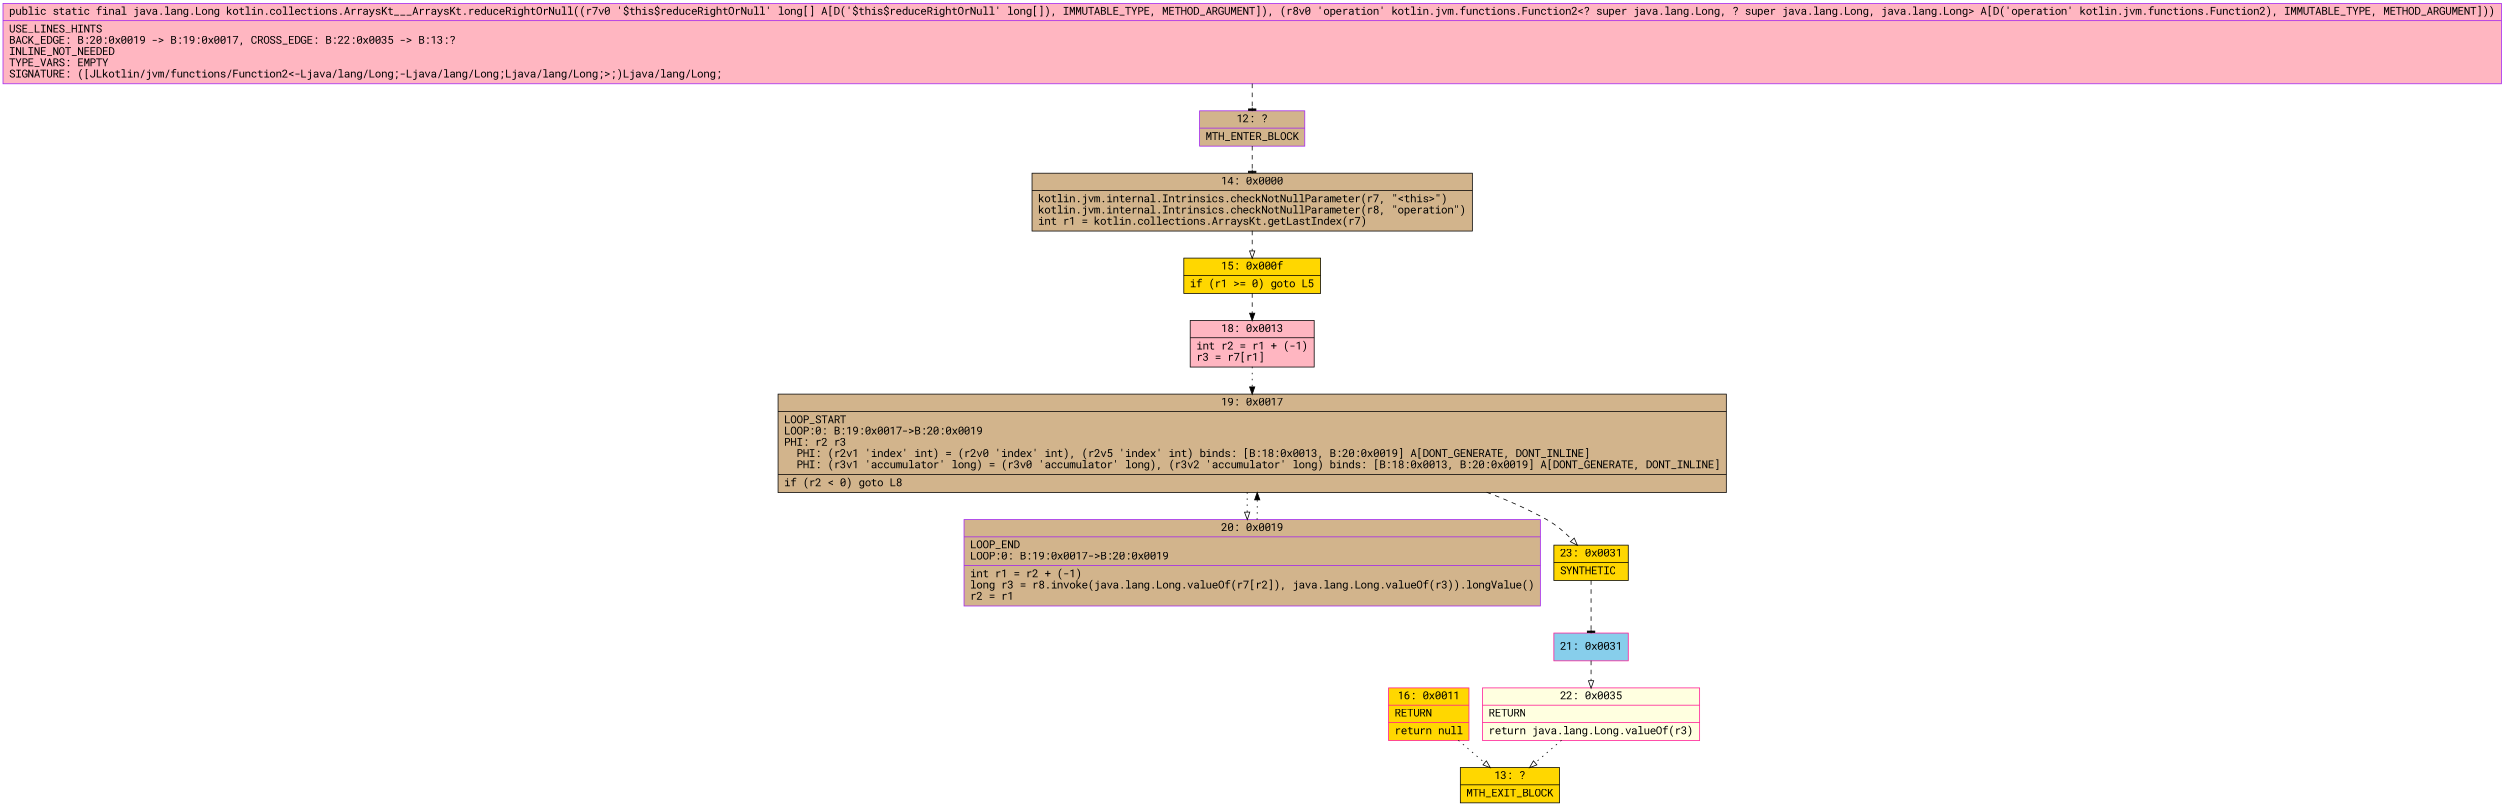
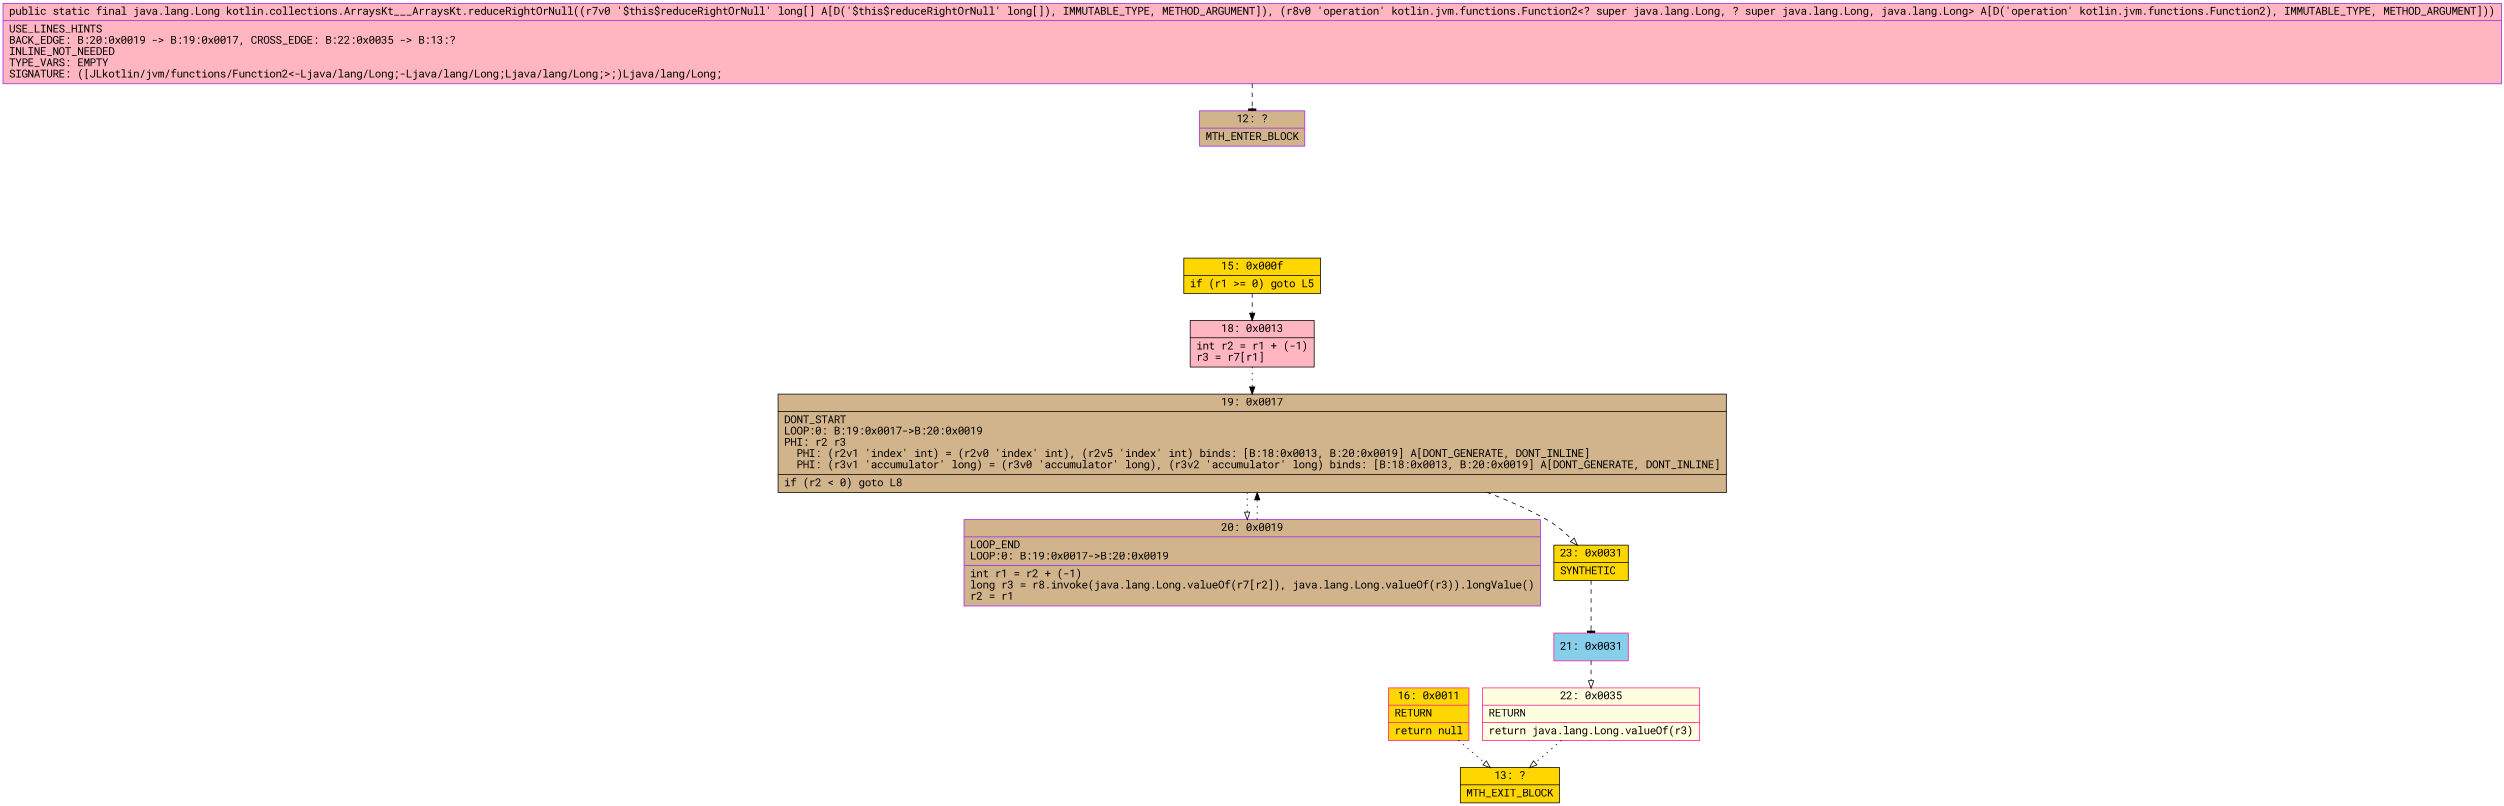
node "14: 0x0000": removed
node "19: 0x0017": text "LOOP_START" -> "DONT_START"
